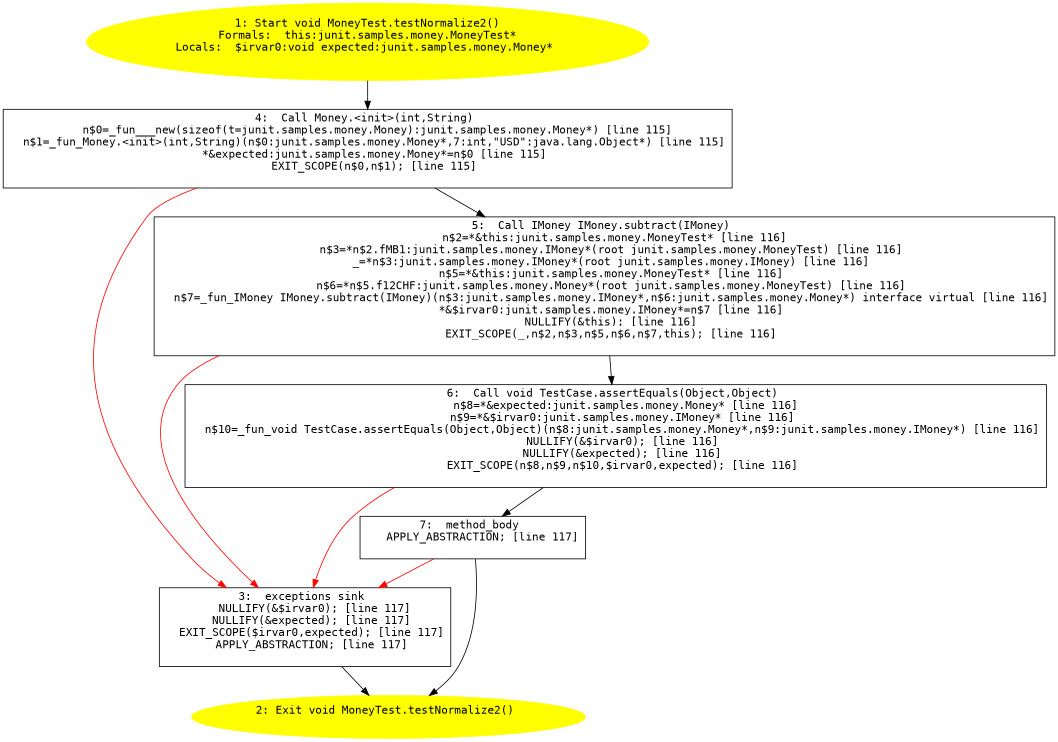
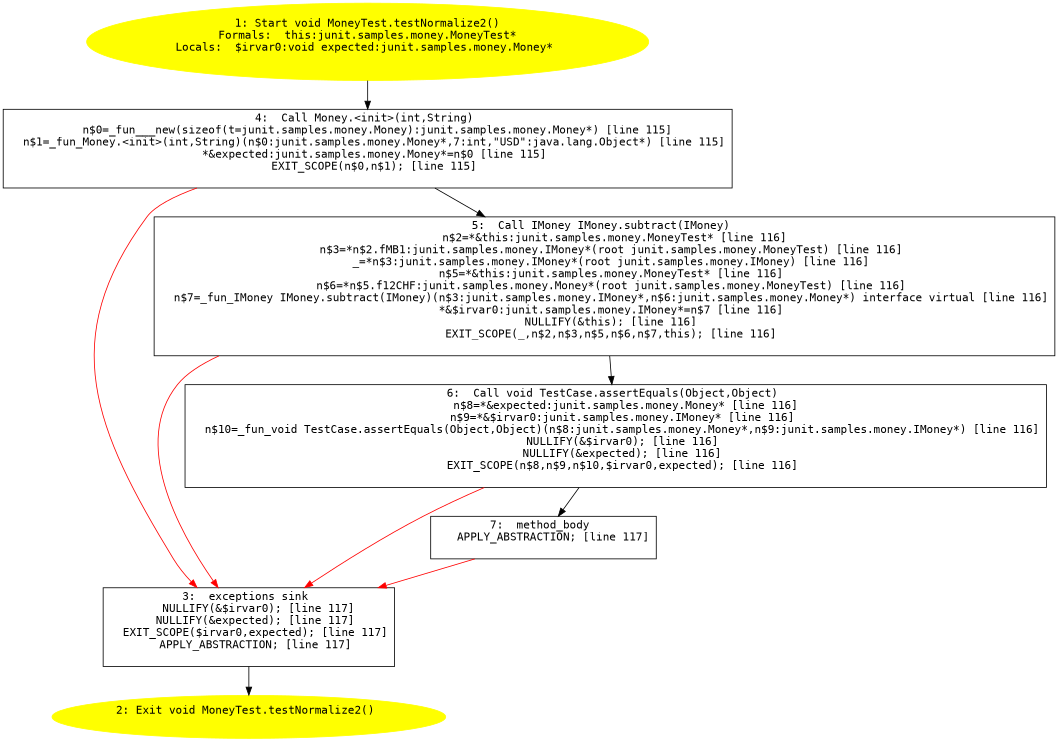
edge "7:  method_body APPLY_ABSTRACTION; [line 117]" -> "2: Exit void MoneyTest.testNormalize2()": removed
